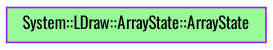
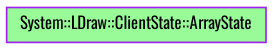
node "System::LDraw::ArrayState::ArrayState": label "System::LDraw::ArrayState::ArrayState" -> "System::LDraw::ClientState::ArrayState"
